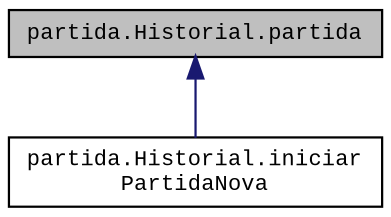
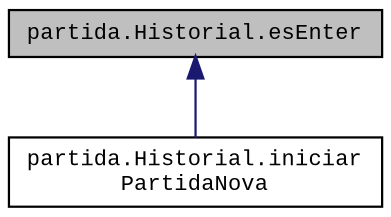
node "partida.Historial.partida": label "partida.Historial.partida" -> "partida.Historial.esEnter"
